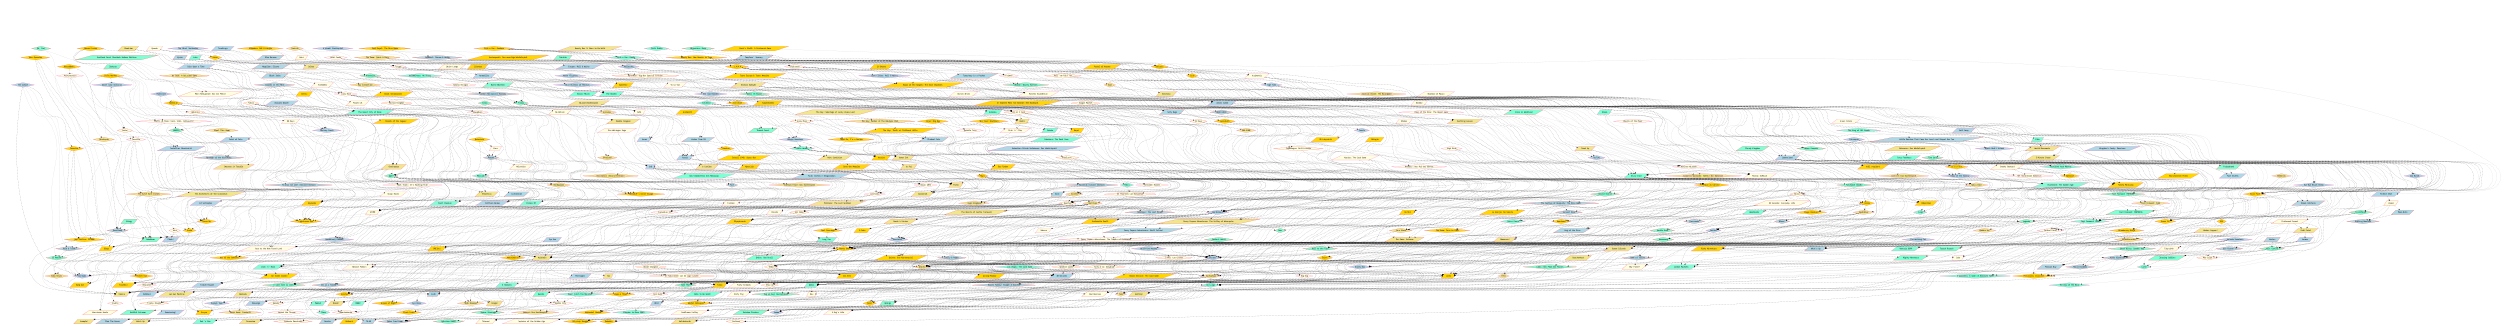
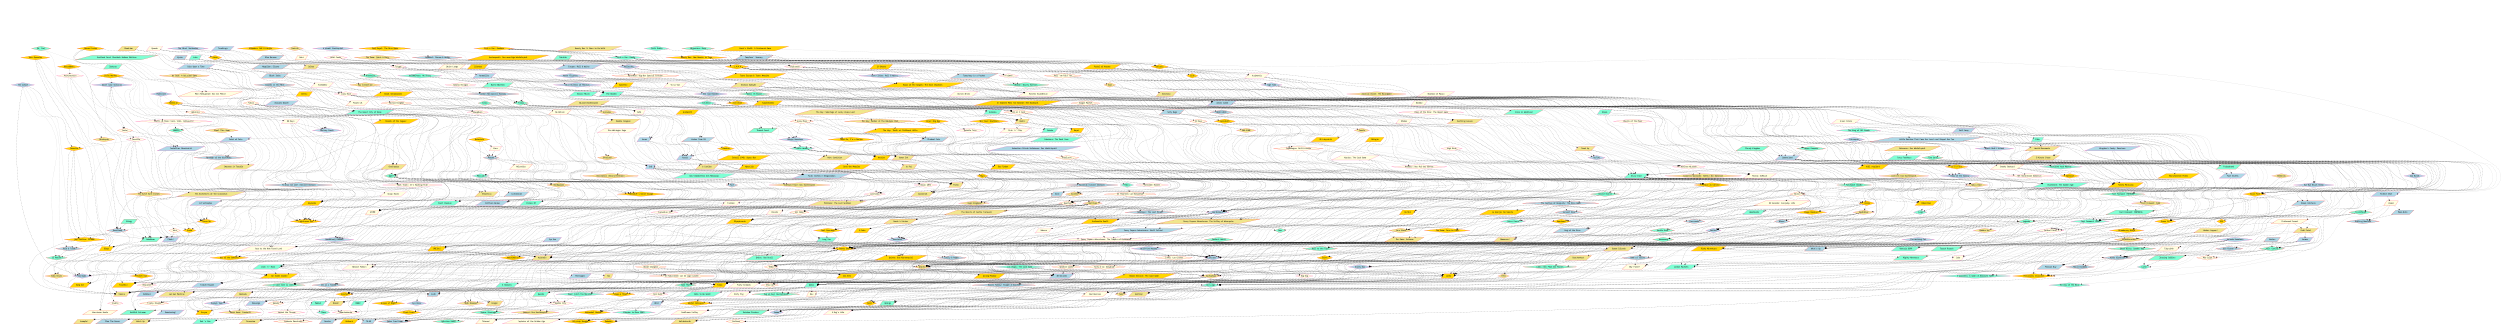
node "Pearls": fillcolor lightblue -> khaki
edge "Dream Catchers" -> "DIG": added
